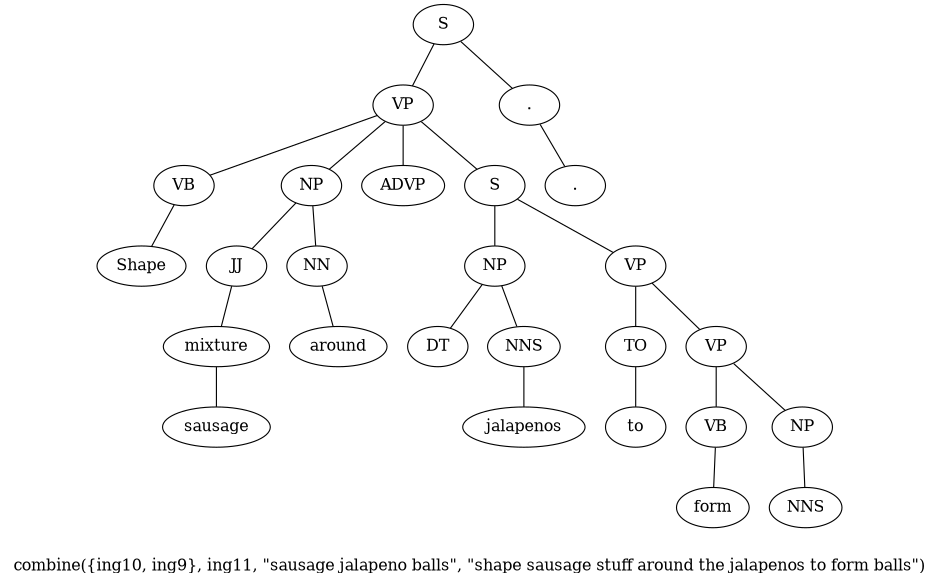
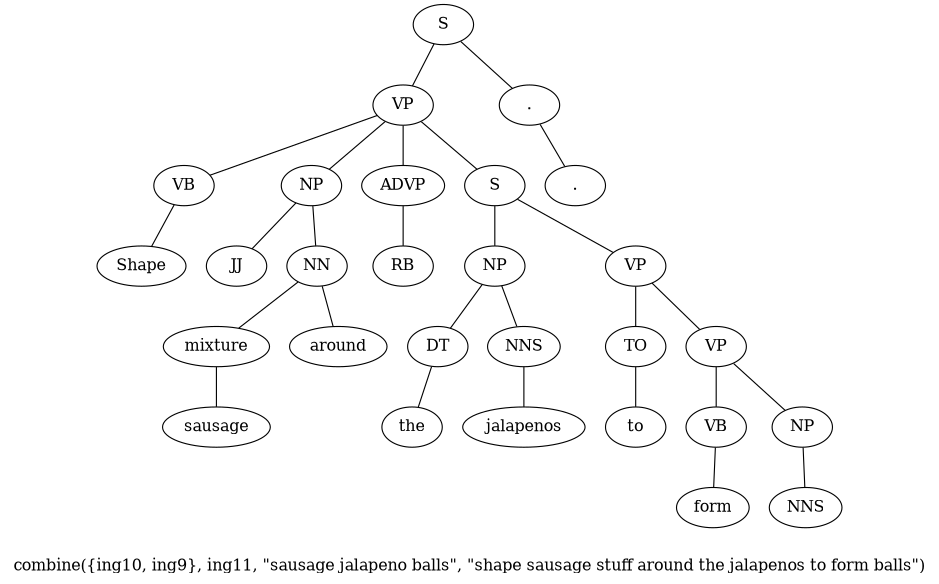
node "RB": added
edge "JJ" -- "mixture": now "NN" -- "mixture"
node "the": added
